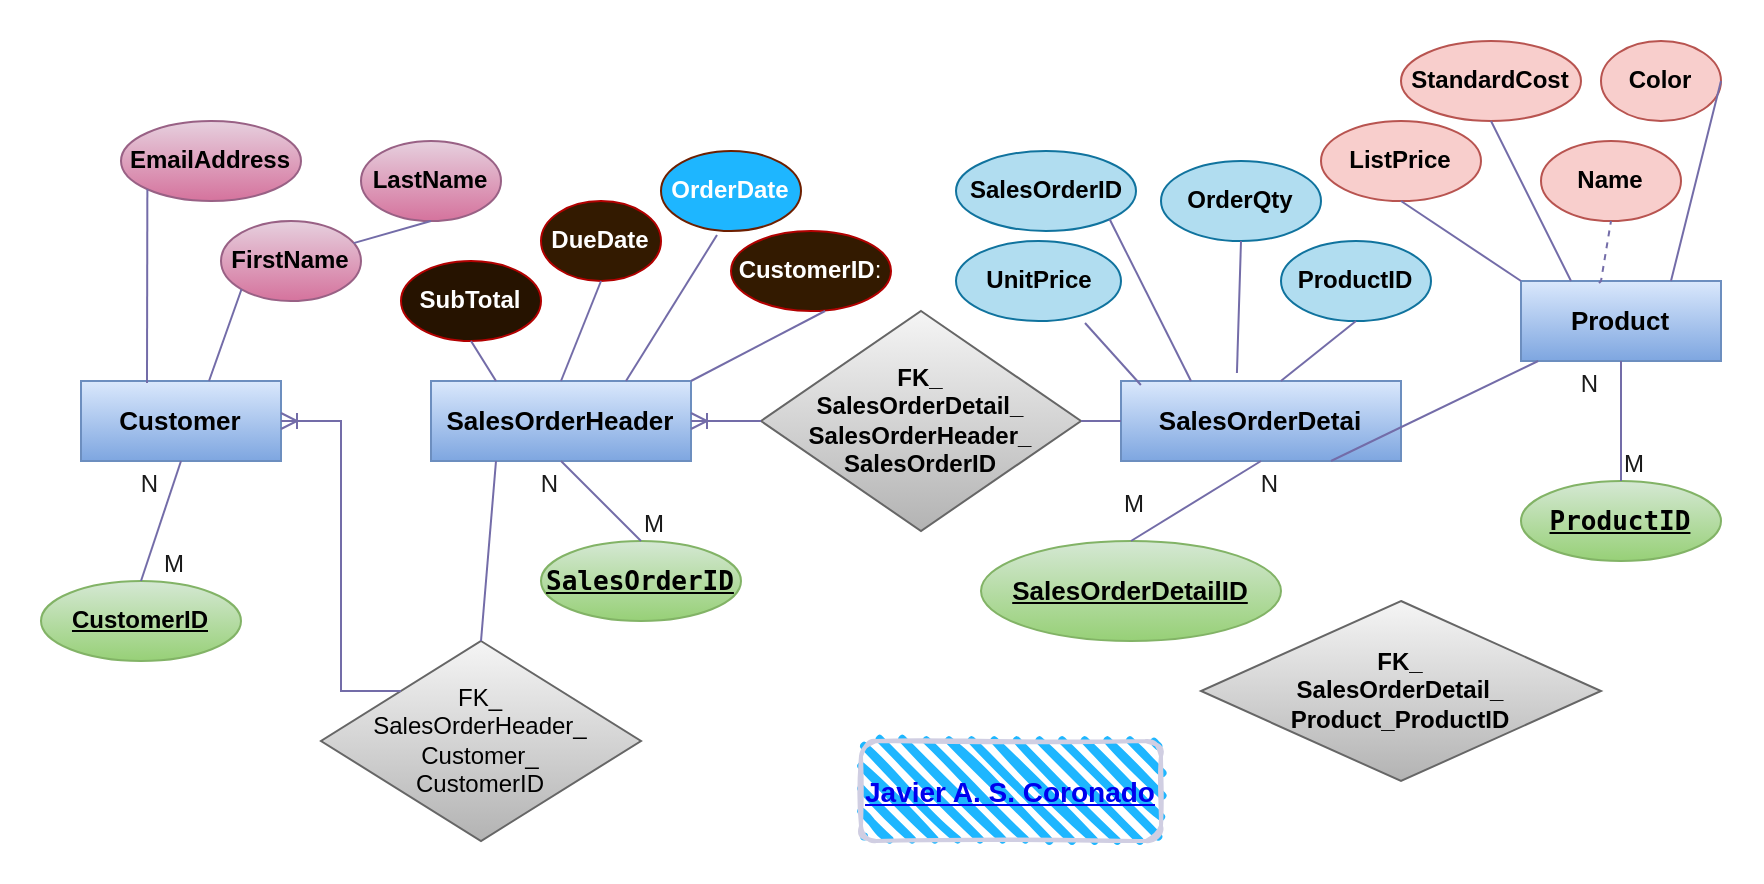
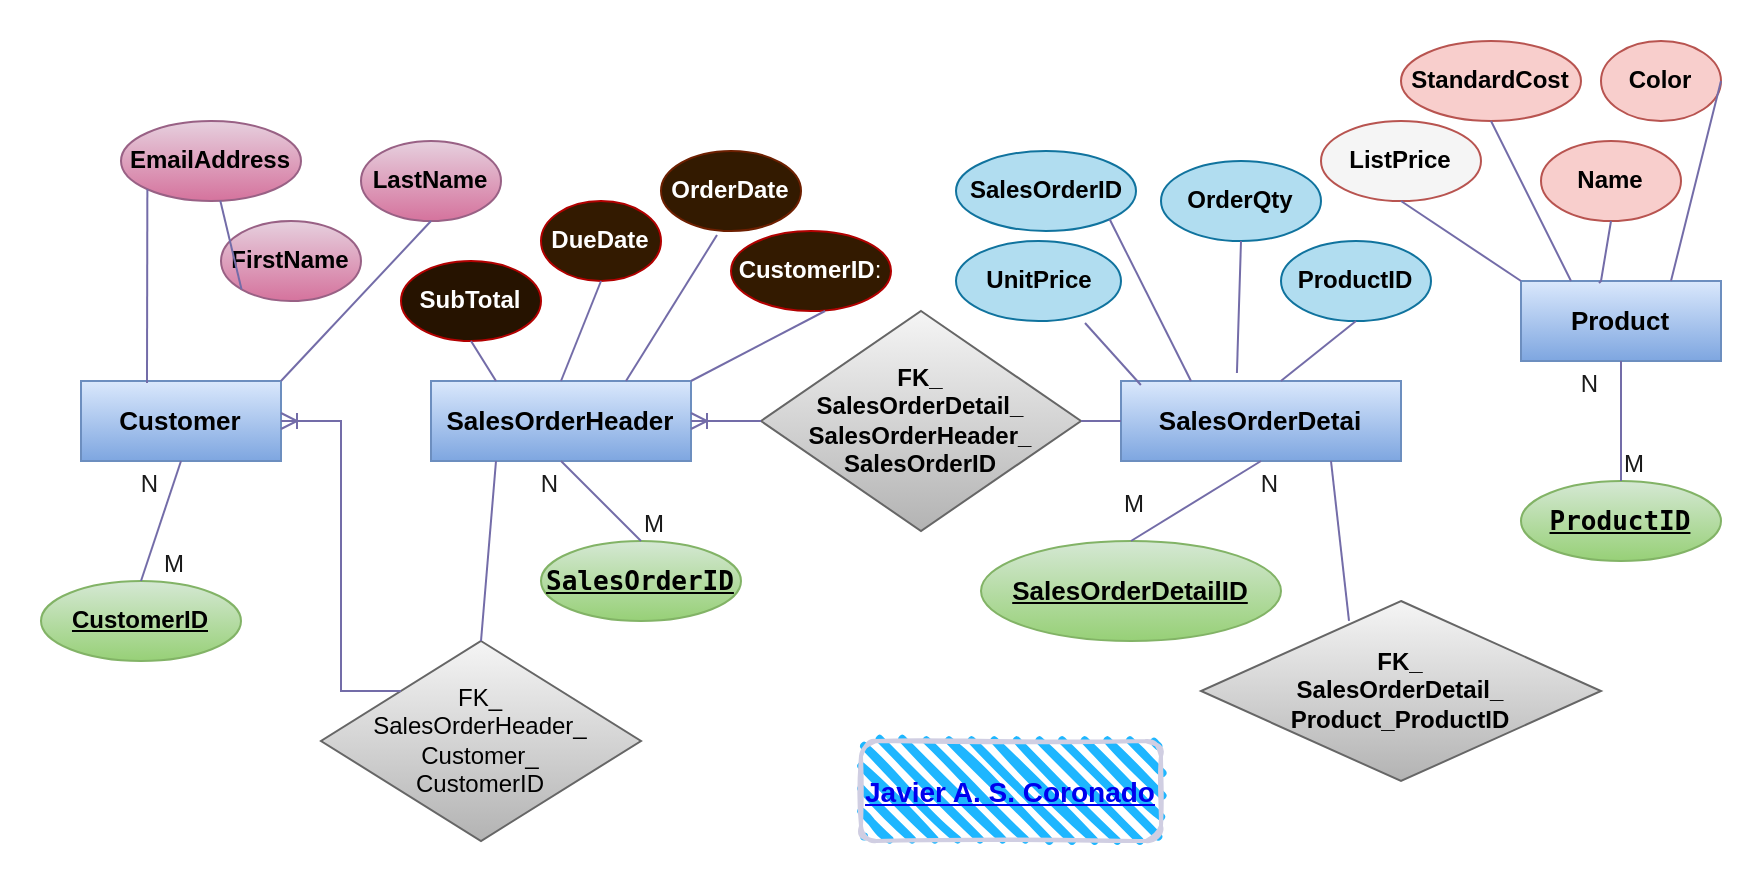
node "ListPrice": fillcolor #f8cecc -> #f5f5f5
node "OrderDate": fillcolor #1eb6ff -> #331a00
edge "LastName" -- "FirstName": now "LastName" -- "Customer"
edge "Name" -- "Product": style dashed -> solid
edge "FirstName" -- "Customer": now "FirstName" -- "EmailAddress"
edge "Product" -- "SalesOrderDetai": now "FK_ SalesOrderDetail_ Product_ProductID" -- "SalesOrderDetai"
